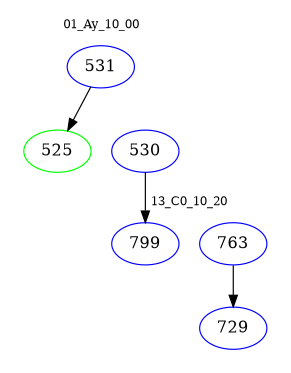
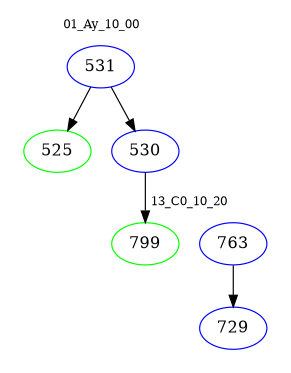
edge "531" -> "530": added
node "799": color blue -> green
